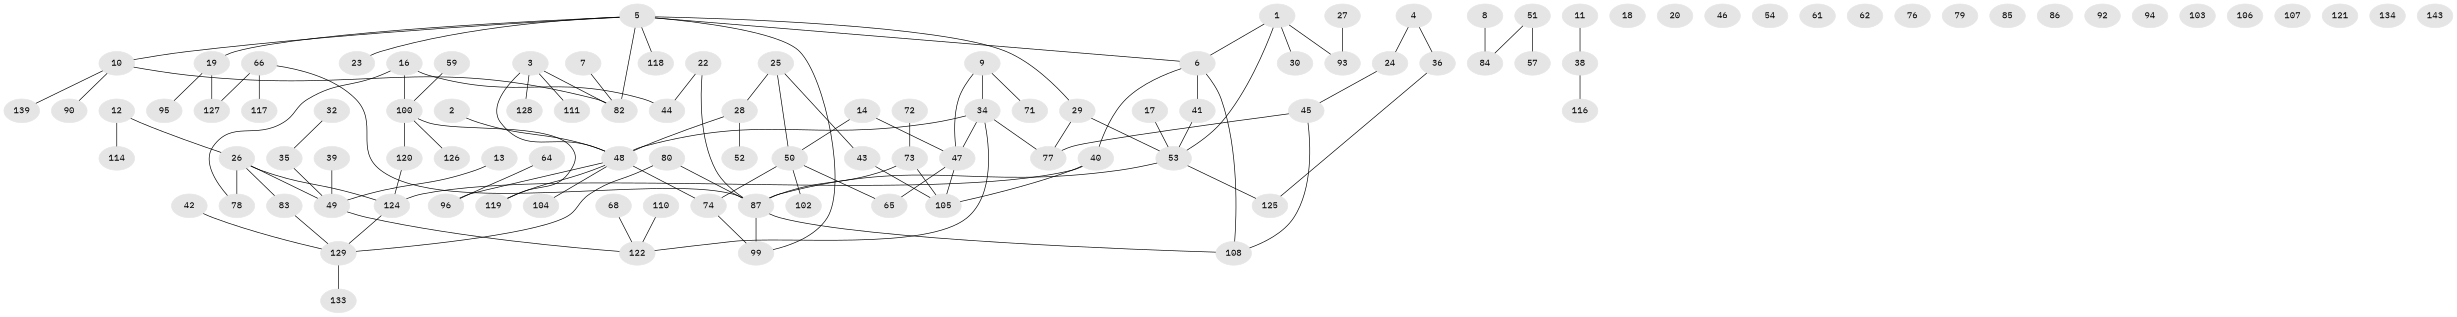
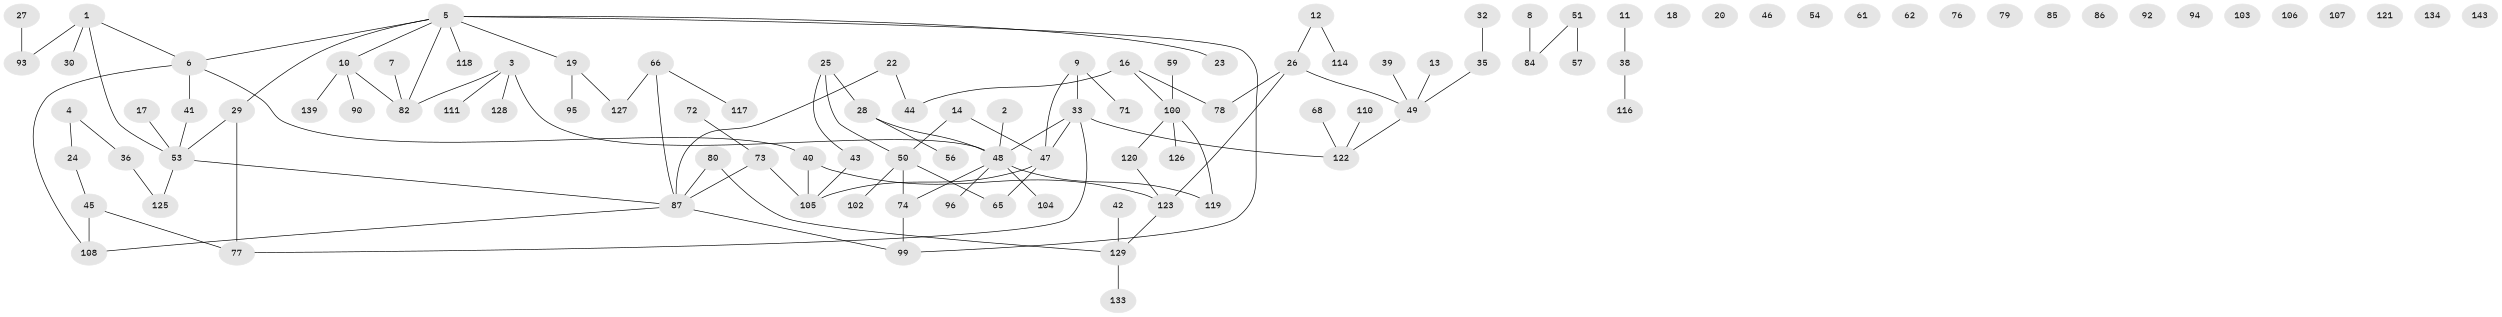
node "34": label "34" -> "33"
node "64": removed
node "52": label "52" -> "56"
node "83": removed
node "124": label "124" -> "123"
